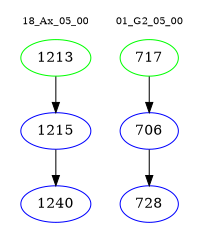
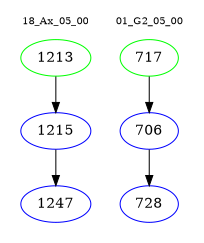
node "1240": label "1240" -> "1247"
